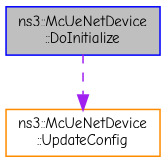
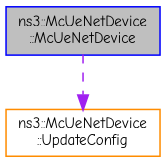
node "ns3::McUeNetDevice ::DoInitialize": label "ns3::McUeNetDevice ::DoInitialize" -> "ns3::McUeNetDevice ::McUeNetDevice"
